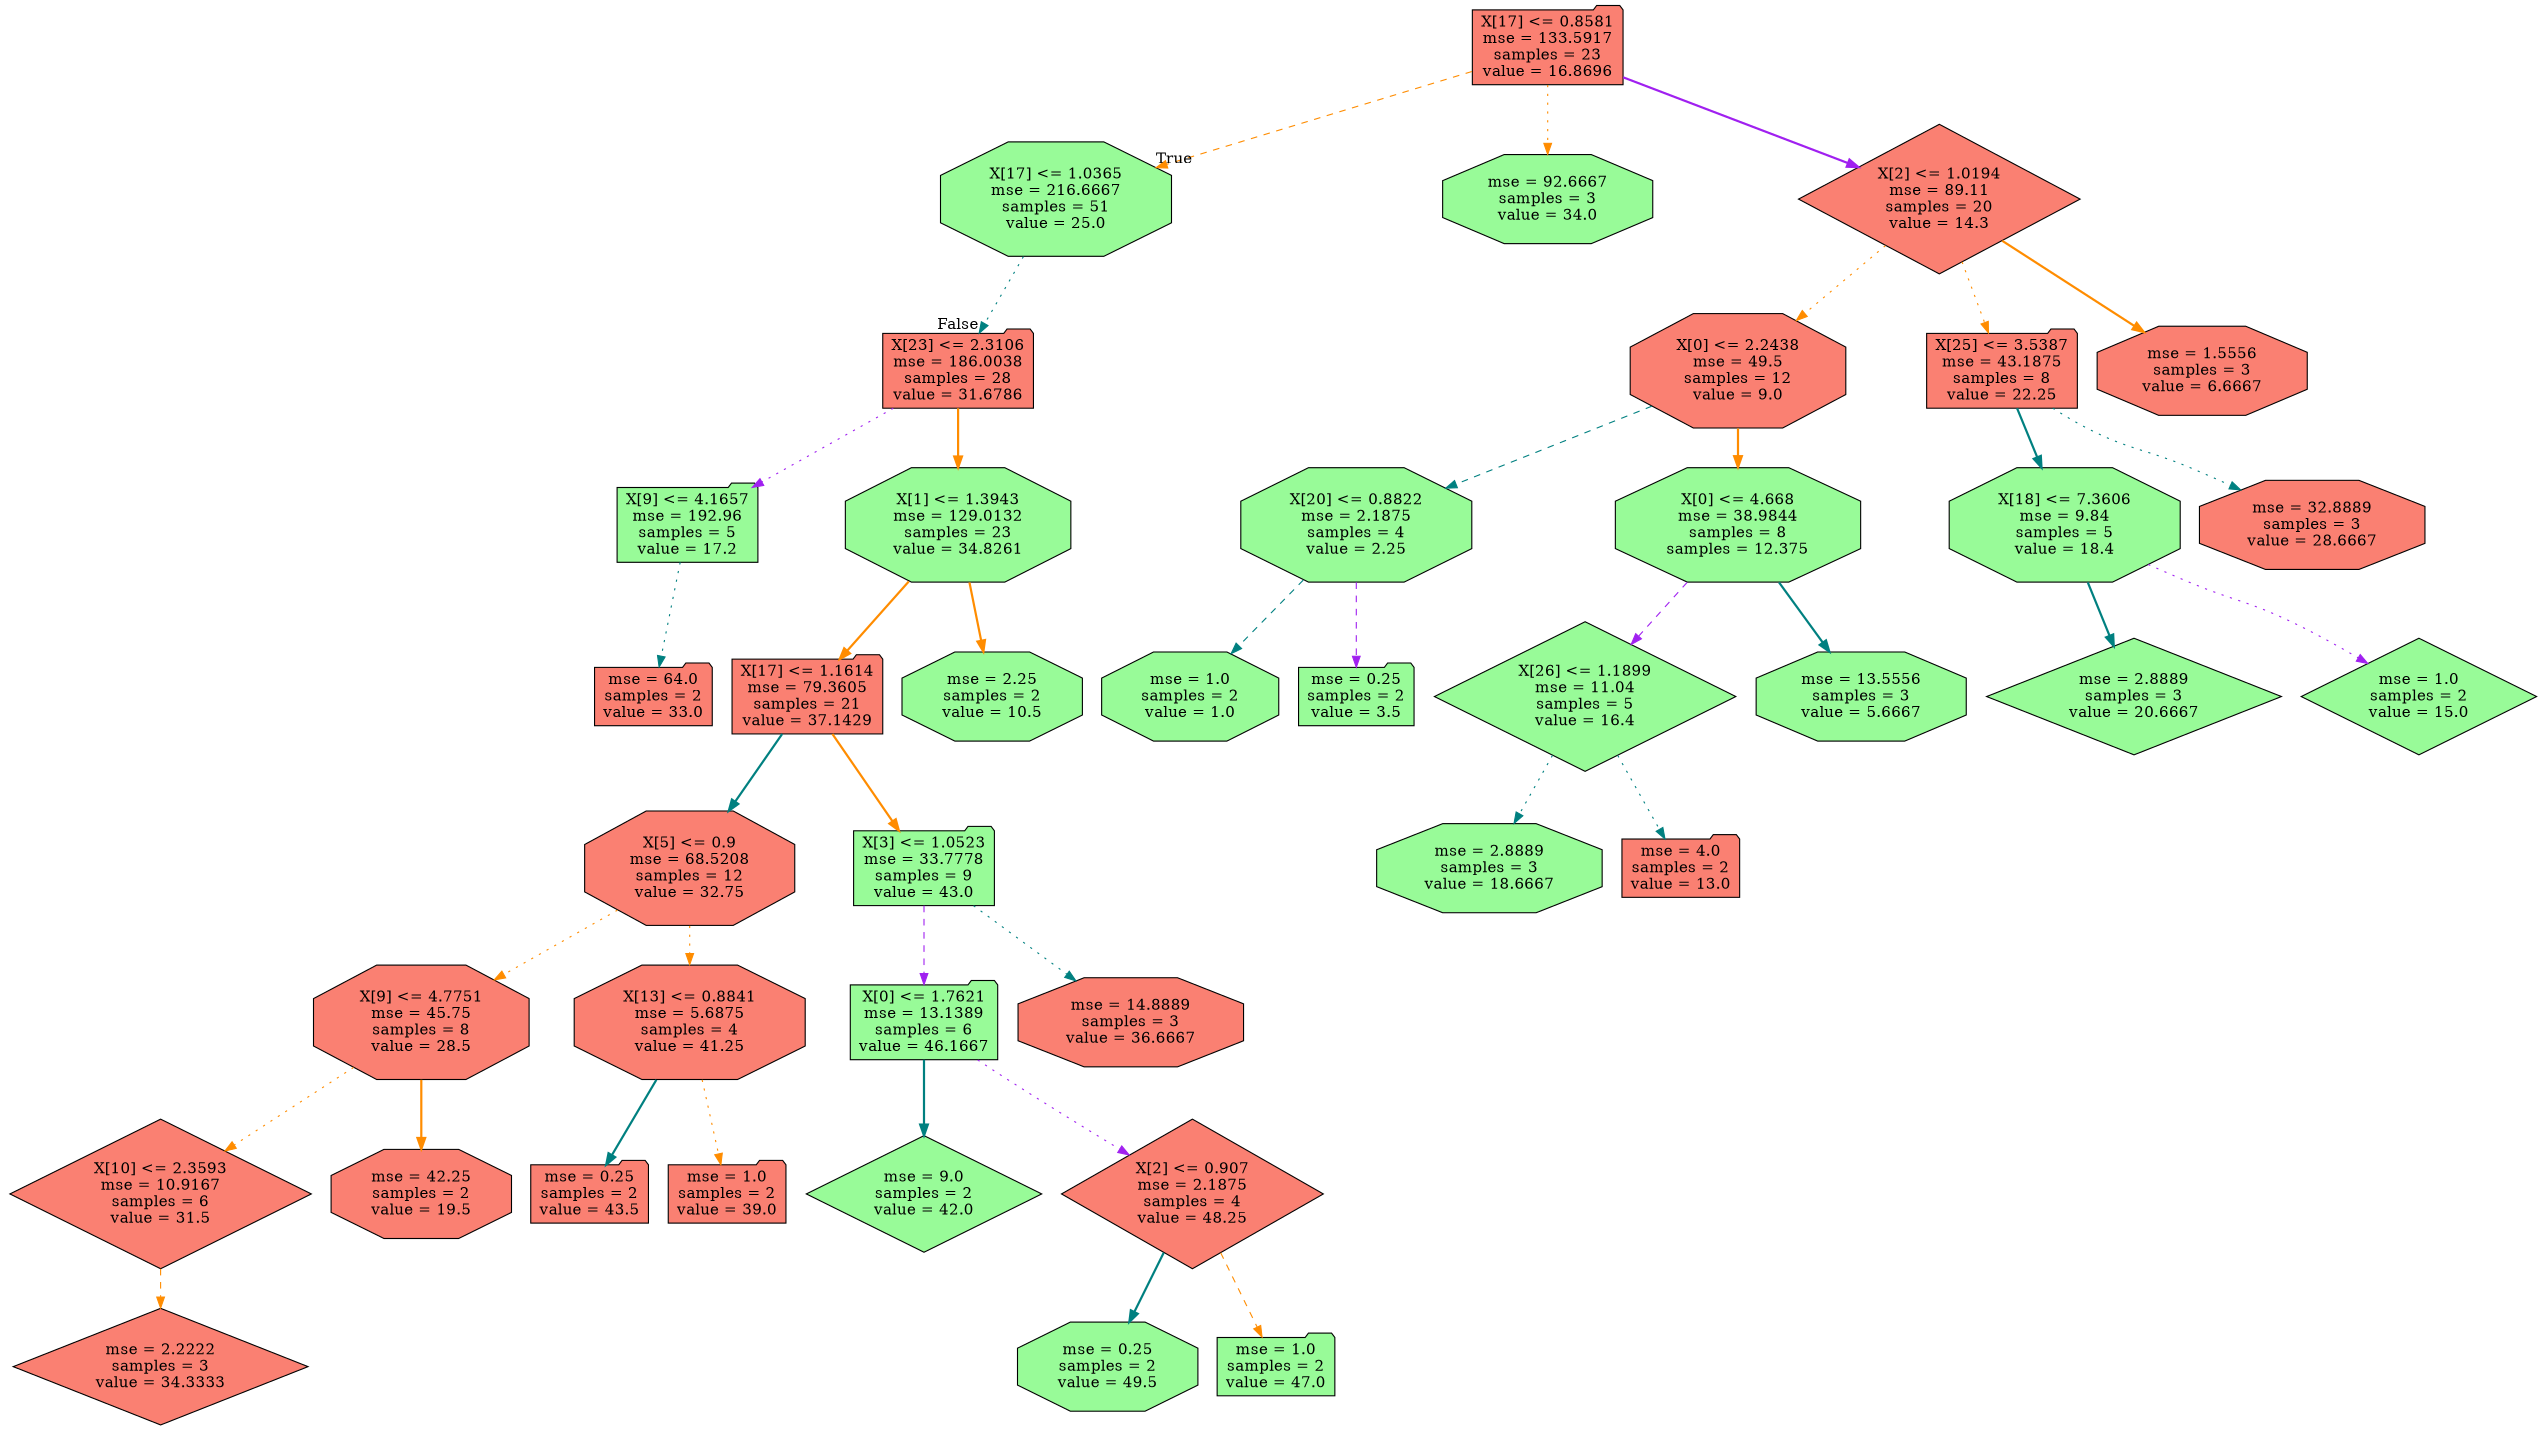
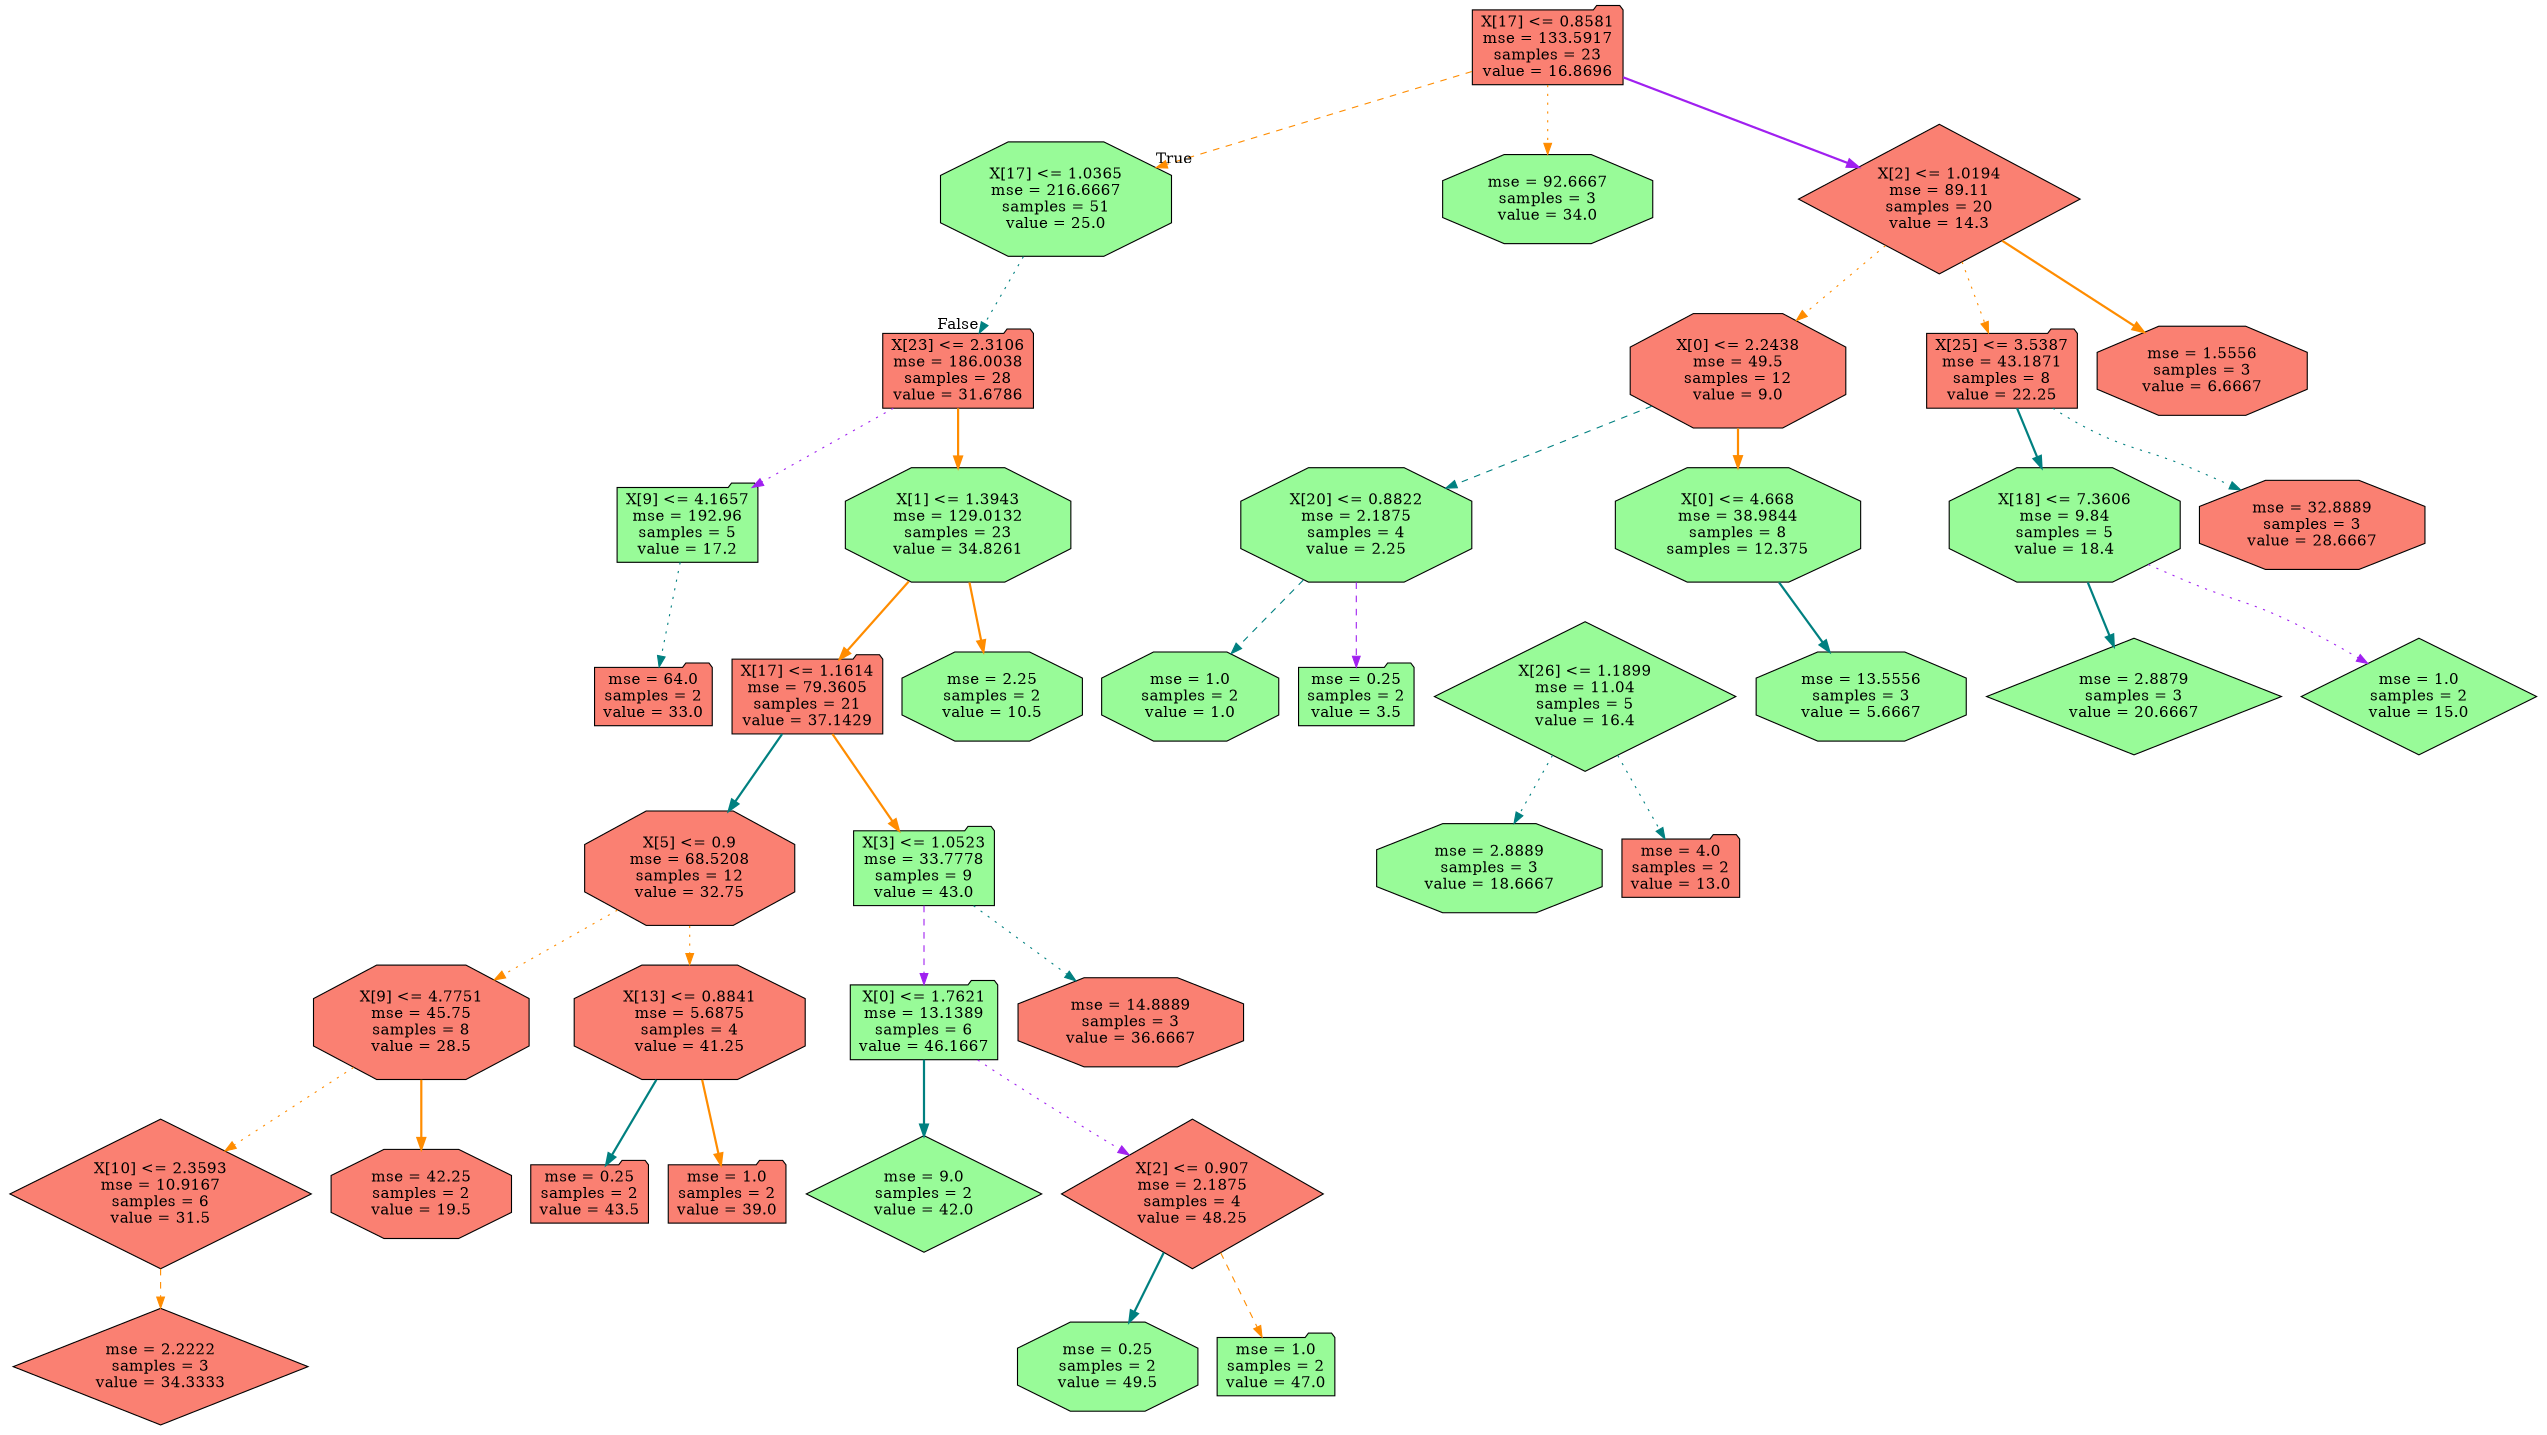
node "X[25] <= 3.5387 mse = 43.1875 samples = 8 value = 22.25": label "X[25] <= 3.5387 mse = 43.1875 samples = 8 value = 22.25" -> "X[25] <= 3.5387 mse = 43.1871 samples = 8 value = 22.25"
edge "X[0] <= 4.668 mse = 38.9844 samples = 8 samples = 12.375" -> "X[26] <= 1.1899 mse = 11.04 samples = 5 value = 16.4": removed
node "mse = 2.8889 samples = 3 value = 20.6667": label "mse = 2.8889 samples = 3 value = 20.6667" -> "mse = 2.8879 samples = 3 value = 20.6667"
edge "X[13] <= 0.8841 mse = 5.6875 samples = 4 value = 41.25" -> "mse = 1.0 samples = 2 value = 39.0": style dotted -> bold
